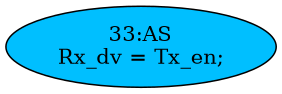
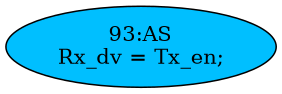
node "33:AS Rx_dv = Tx_en;": label "33:AS Rx_dv = Tx_en;" -> "93:AS Rx_dv = Tx_en;"
